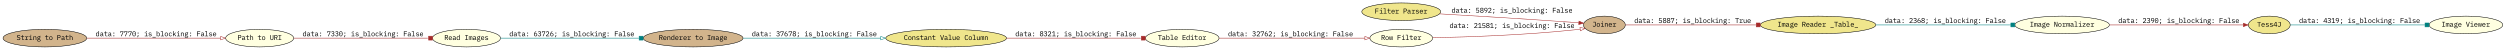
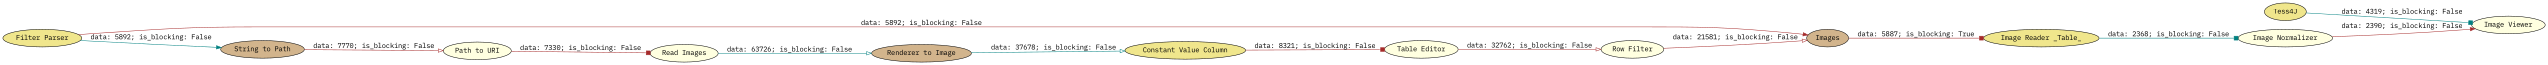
node "Joiner": label "Joiner" -> "Images"
edge "Image Normalizer" -> "Tess4J": now "Image Normalizer" -> "Image Viewer"
edge "Read Images" -> "Renderer to Image": arrowhead box -> onormal
edge "Filter Parser" -> "String to Path": added, label "data: 5892; is_blocking: False"
